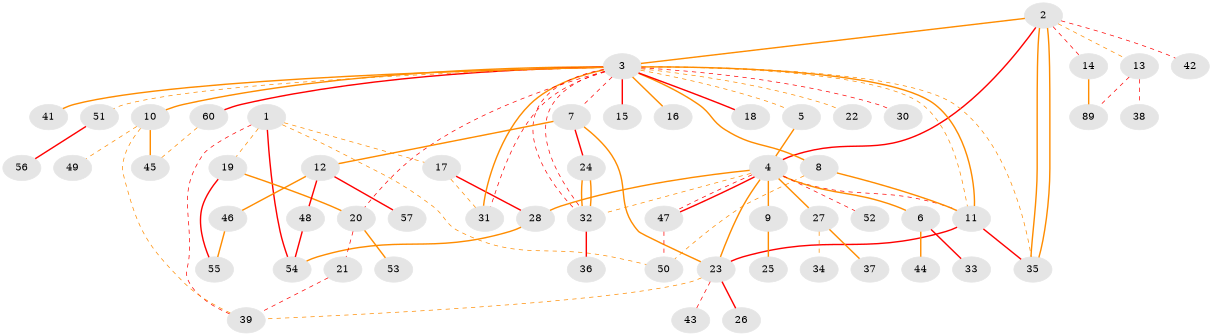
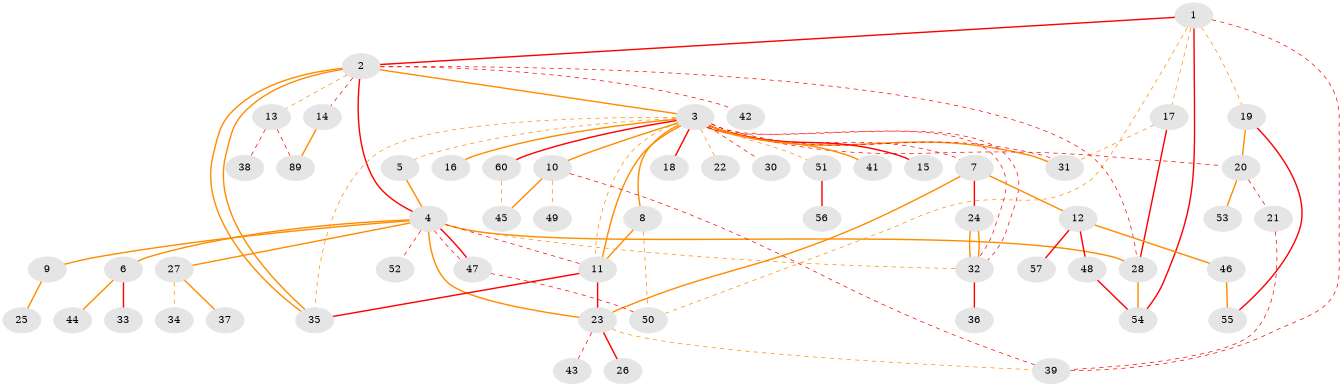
edge "1" -- "2": added
edge "2" -- "28": added
edge "10" -- "39": color darkorange -> red
